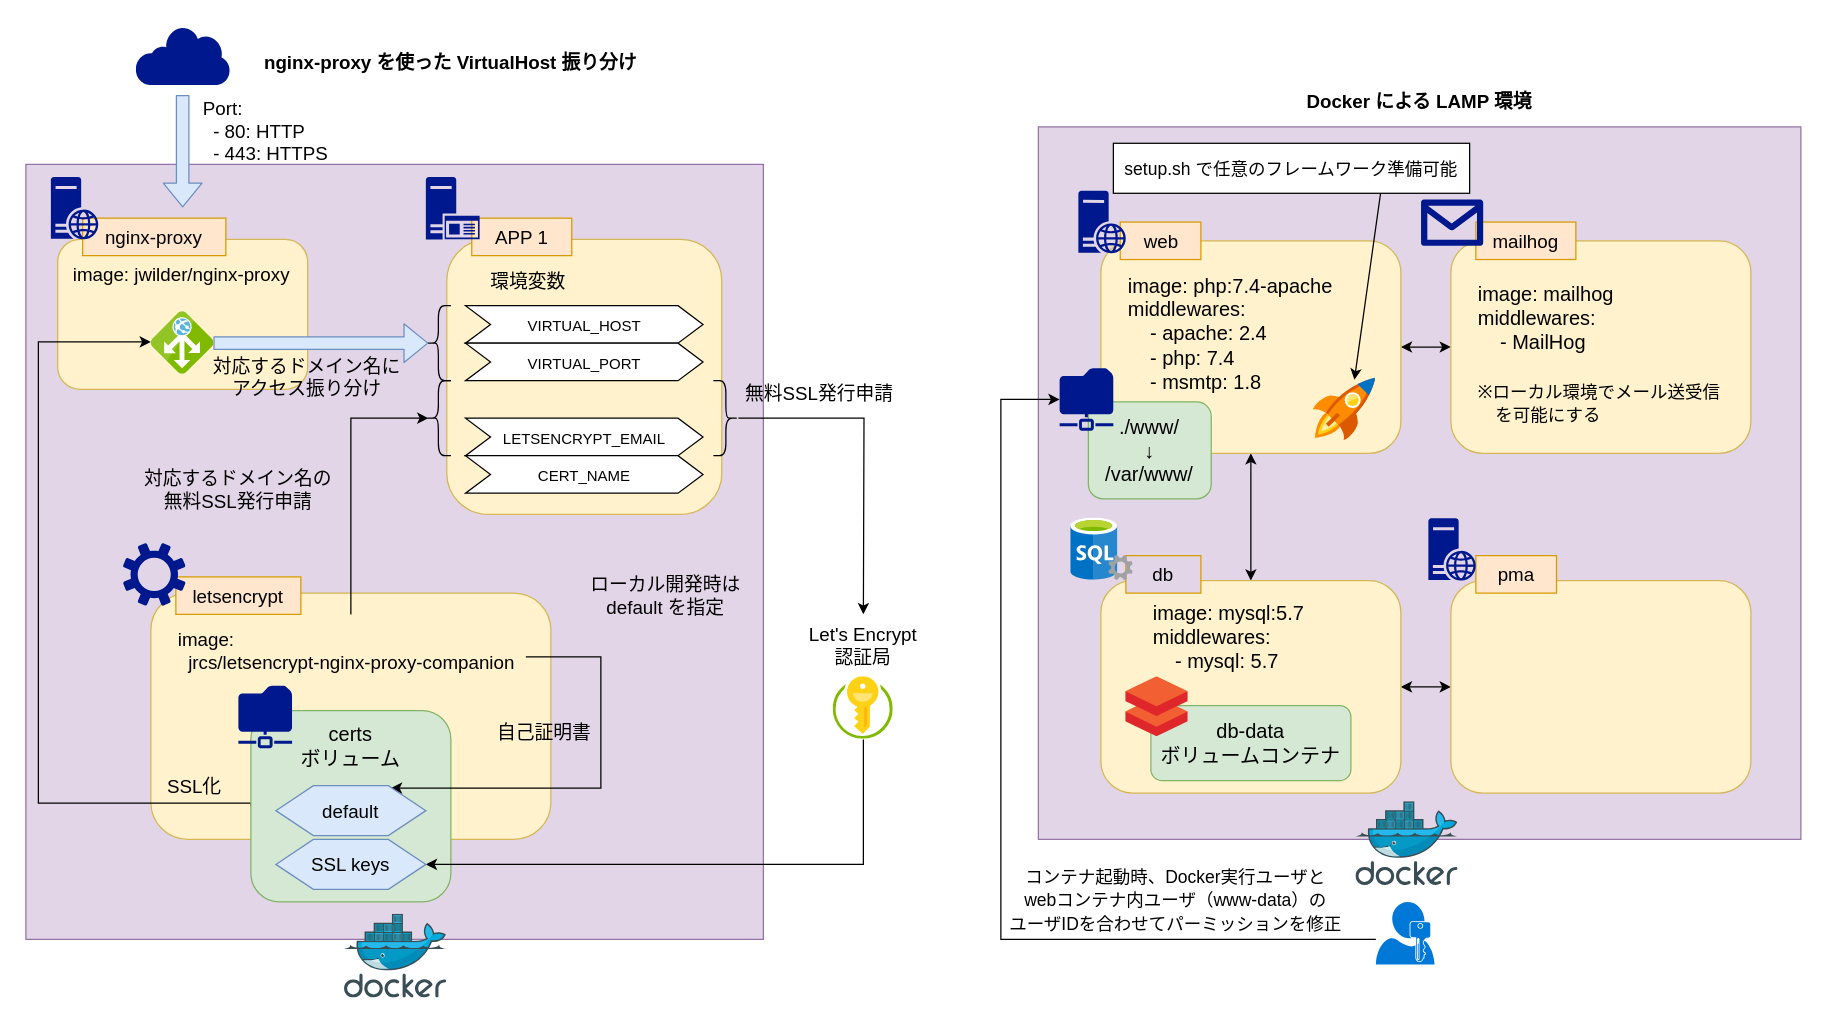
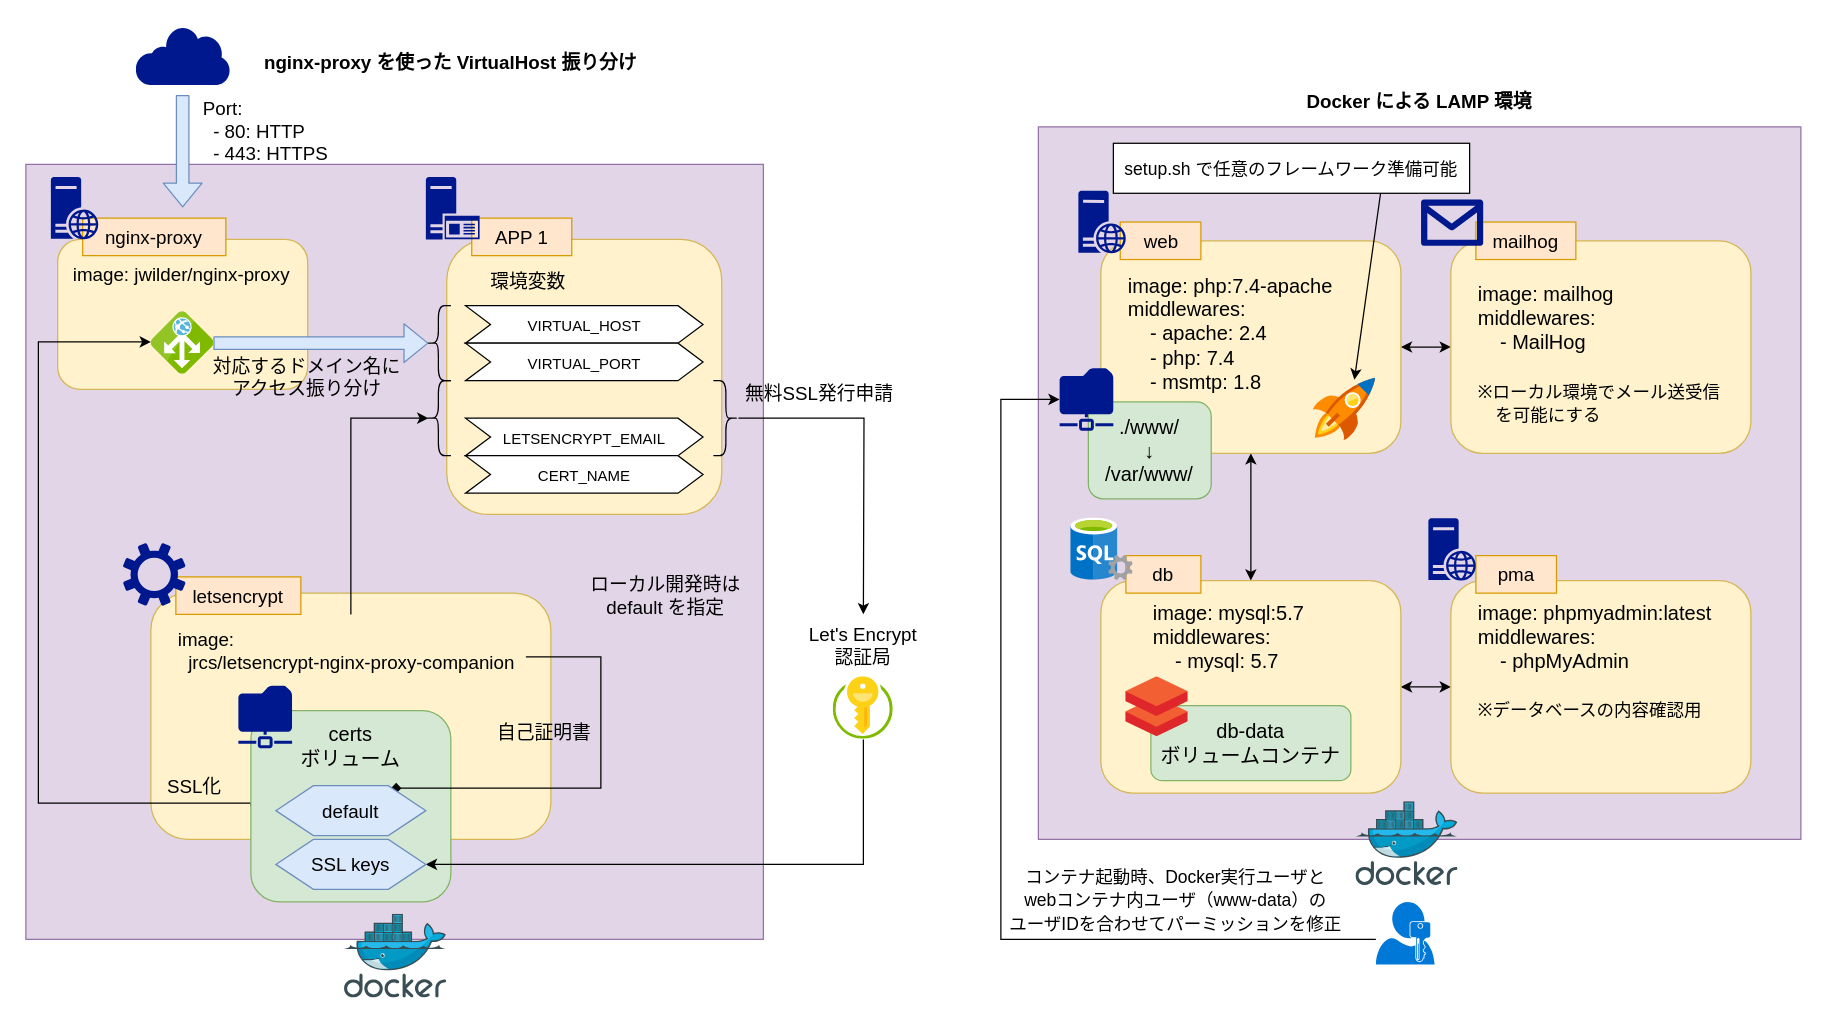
node "対応するドメイン名の 無料SSL発行申請": removed
node "db": fillcolor #e1d5e7 -> #ffe6cc
node "image: phpmyadmin:latest middlewares: - phpMyAdmin ※データベースの内容確認用": added
edge "image: jrcs/letsencrypt-nginx-proxy-companion" -> "default": arrowhead classic -> diamond
